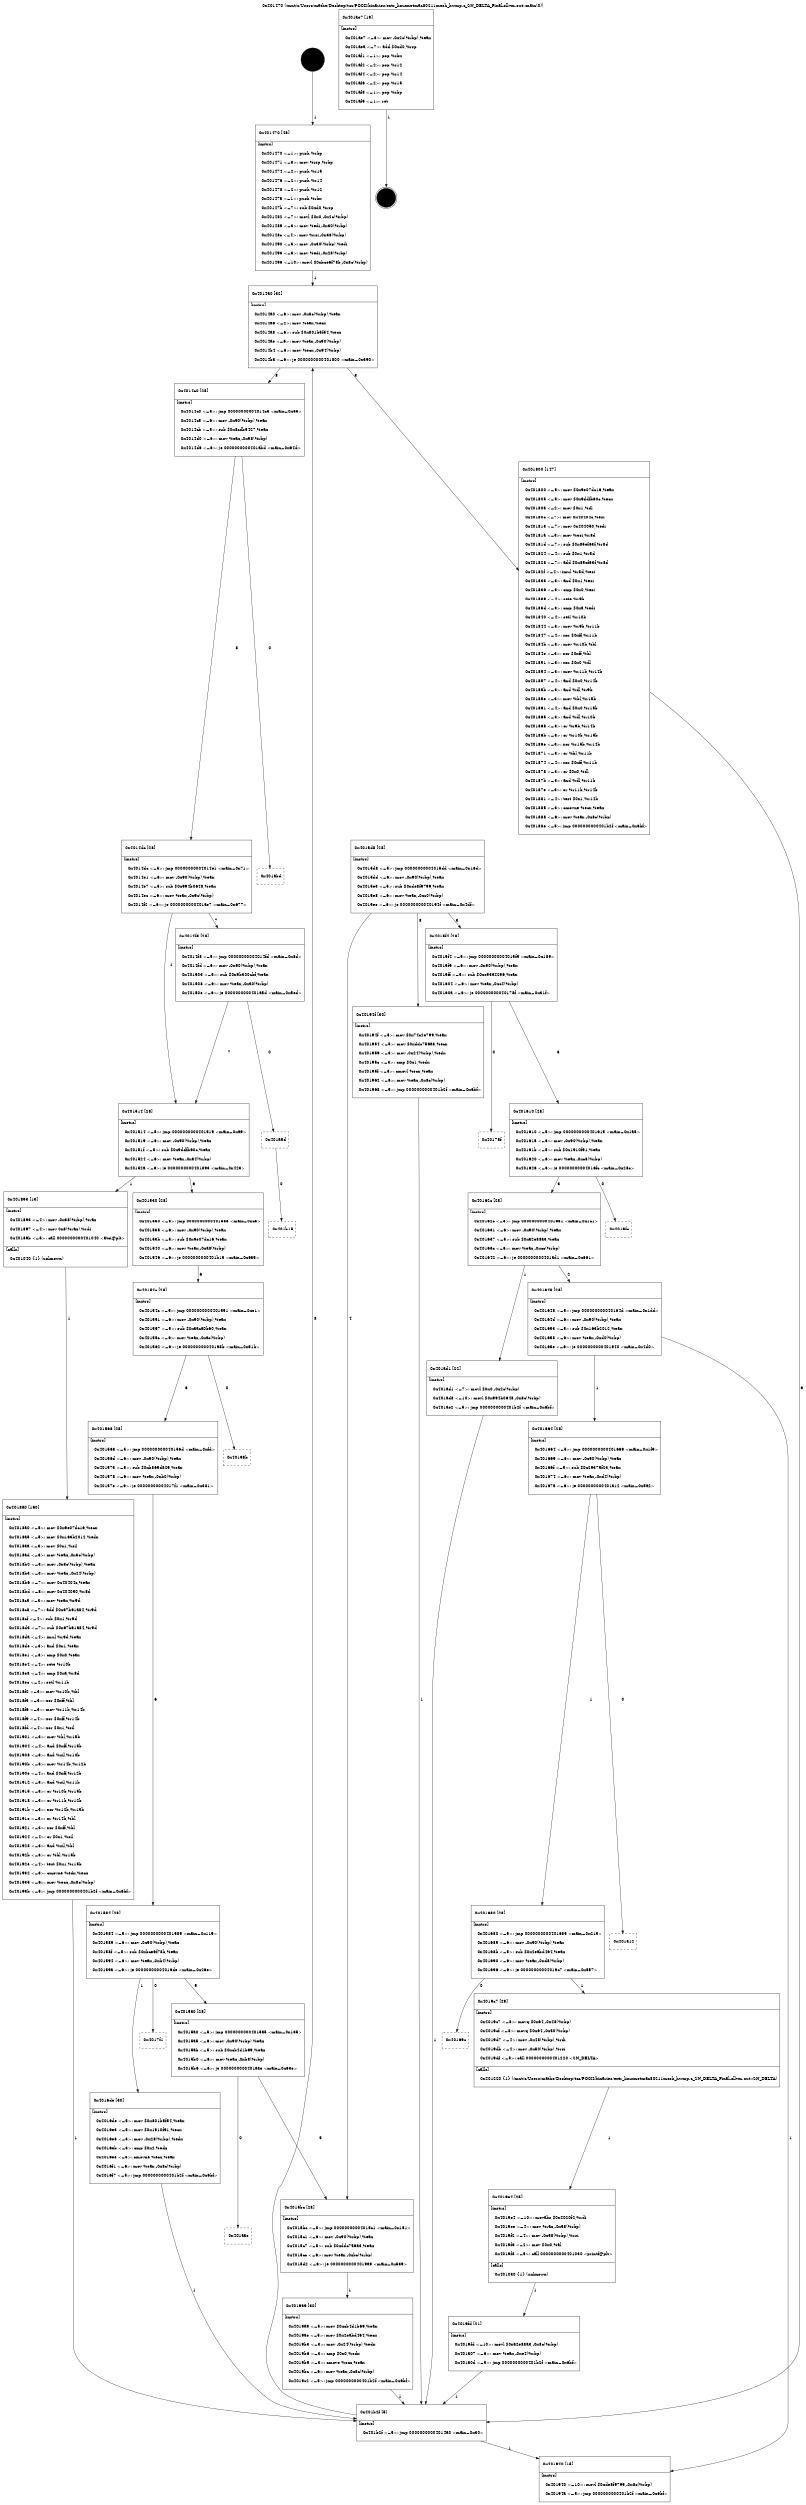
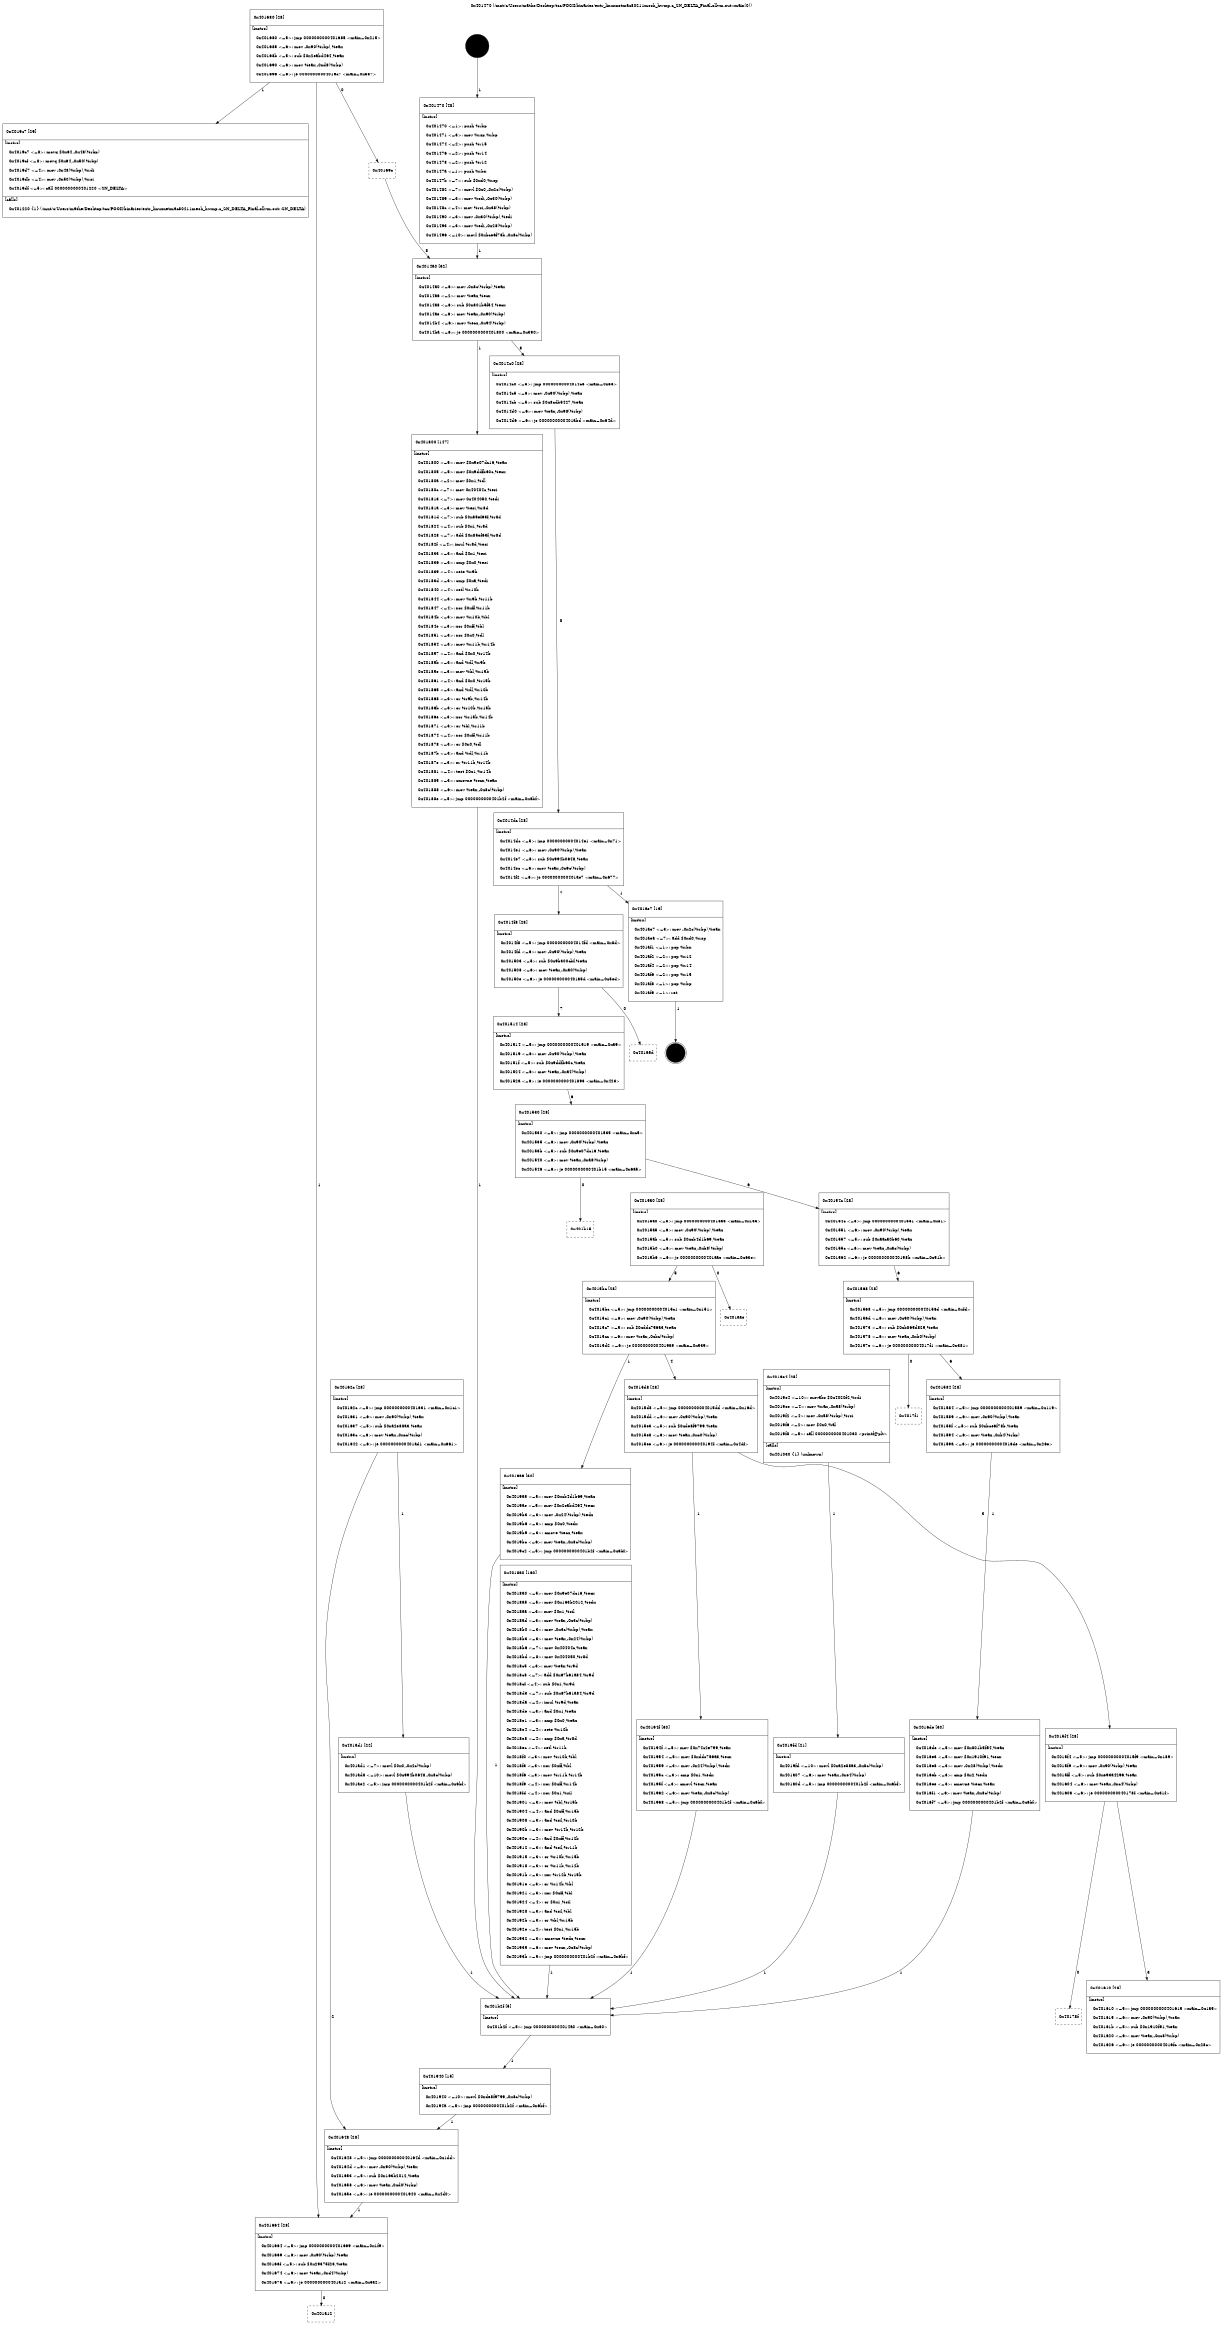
edge "0x4014a0 [32]" -> "0x401800 [147]": label " 3" -> " 1"
node "0x401abd": removed
edge "0x4015d8 [28]" -> "0x40194f [30]": label " 8" -> " 1"
edge "0x4014dc [28]" -> "0x401514 [28]": now "0x4014dc [28]" -> "0x401ae7 [19]"
edge "0x401a5d" -> "0x401b15": now "0x401530 [28]" -> "0x401b15"
edge "0x401610 [28]" -> "0x40162c [28]": removed, label "3"
node "0x401893 [13]": removed
node "0x4016fc": removed
edge "0x401800 [147]" -> "0x401b2f [5]": label " 6" -> " 1"
edge "0x401b2f [5]" -> "0x4014a0 [32]": now "0x40169c" -> "0x4014a0 [32]"
node "0x40198b": removed
edge "0x4015d8 [28]" -> "0x4015bc [28]": reversed
edge "0x401664 [28]" -> "0x401680 [28]": reversed
edge "0x401648 [28]" -> "0x401940 [15]": reversed
edge "0x401584 [28]" -> "0x4015a0 [28]": removed, label "5"
edge "0x401584 [28]" -> "0x4017f1": now "0x401568 [28]" -> "0x4017f1"
edge "0x4019c7 [29]" -> "0x4019e4 [25]": removed, label "1"
